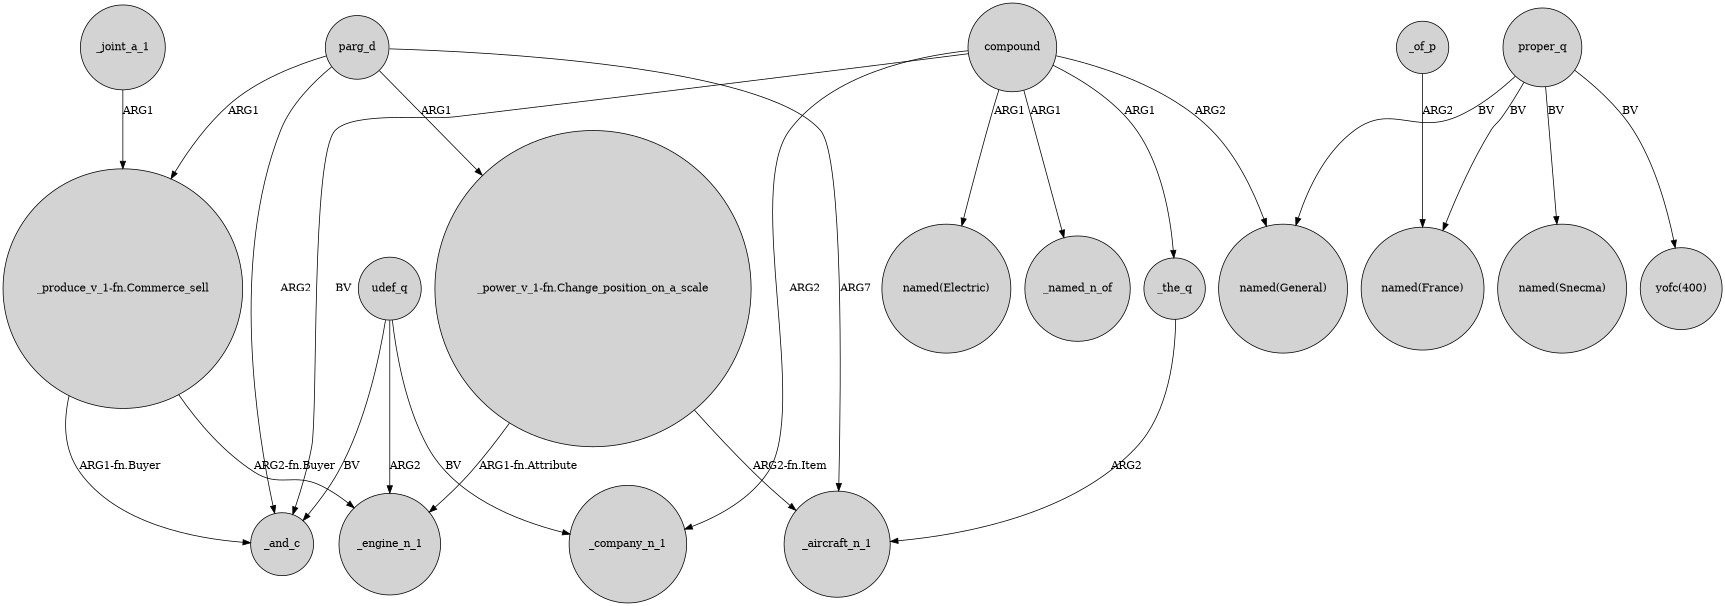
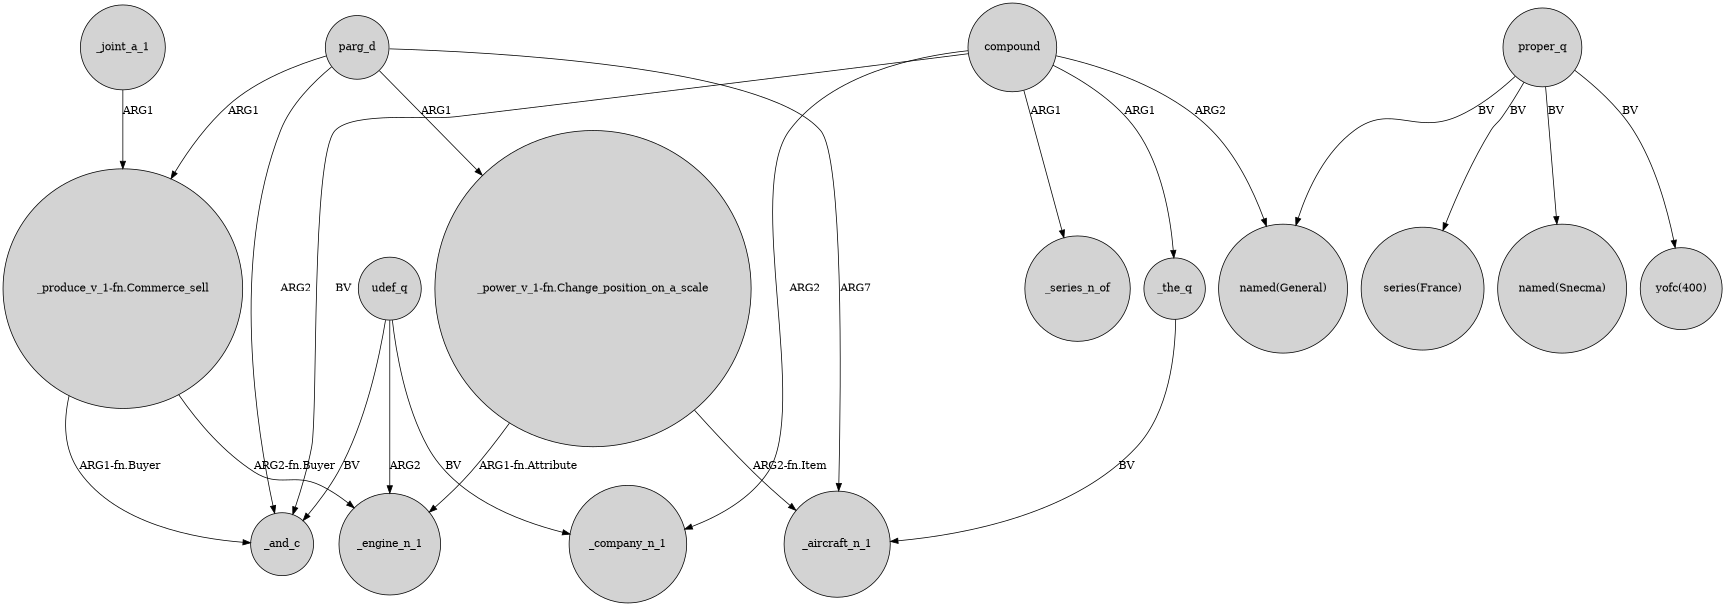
node "_of_p": removed
node "named(Electric)": removed
node "_named_n_of": label "_named_n_of" -> "_series_n_of"
node "named(France)": label "named(France)" -> "series(France)"
edge "_the_q" -> "_aircraft_n_1": label "ARG2" -> "BV"
